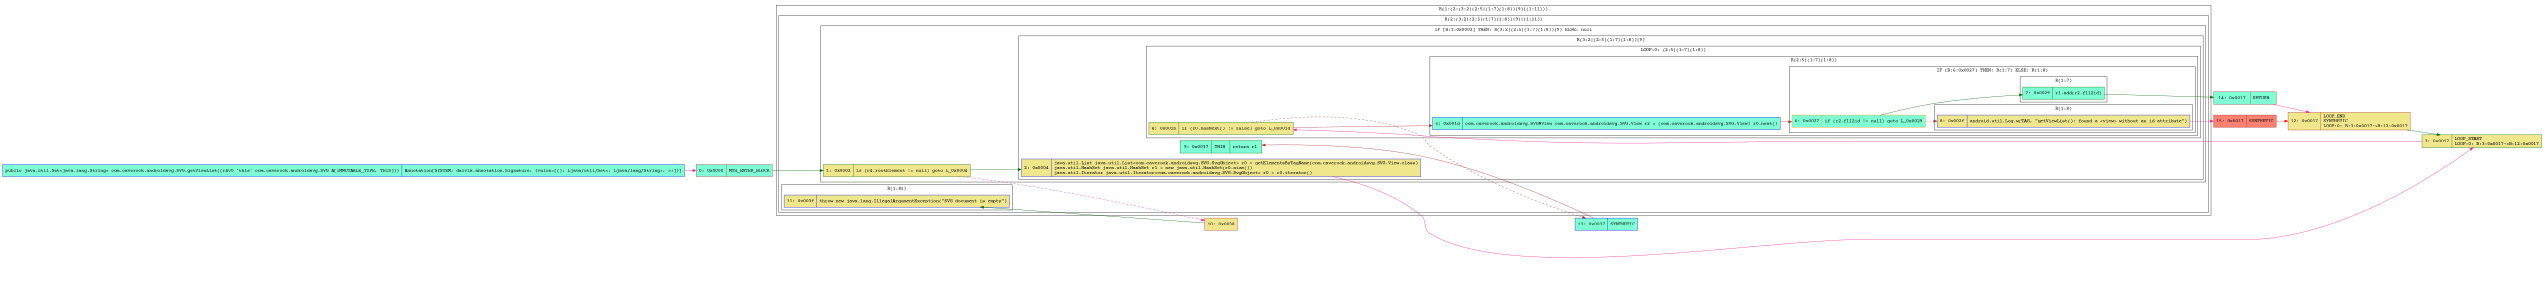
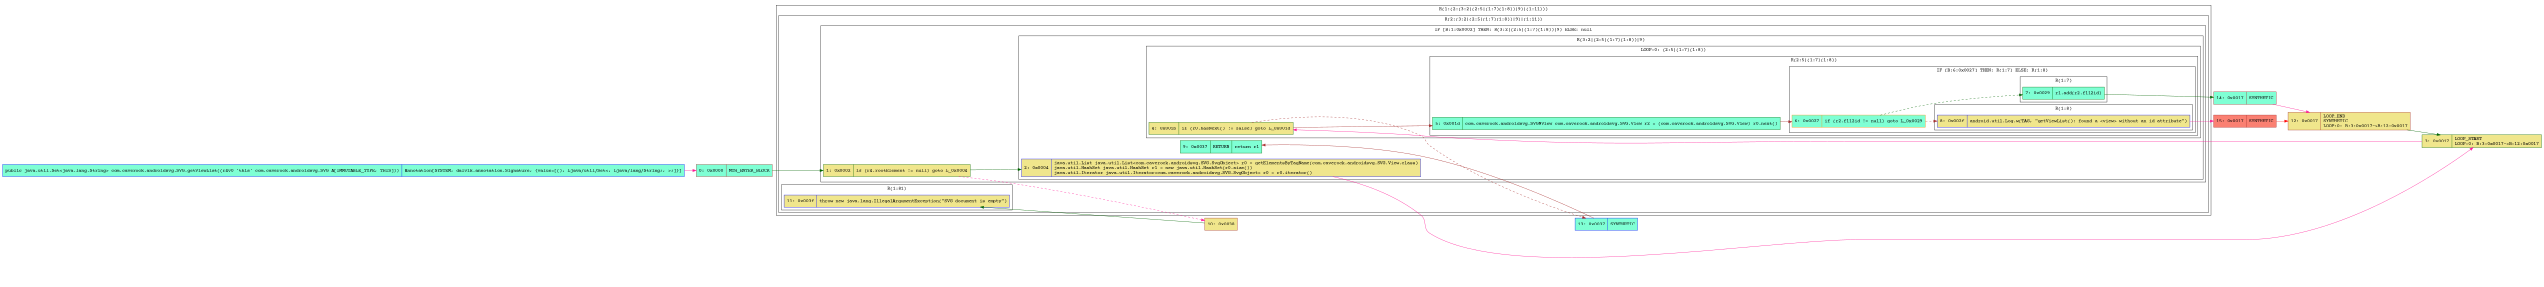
node "14: 0x0017": text "RETURN" -> "SYNTHETIC"
edge "6: 0x0027" -> "7: 0x0029": style solid -> dashed
node "5: 0x001d": color blue -> darkgreen
node "9: 0x0037": text "THIS" -> "RETURN"
